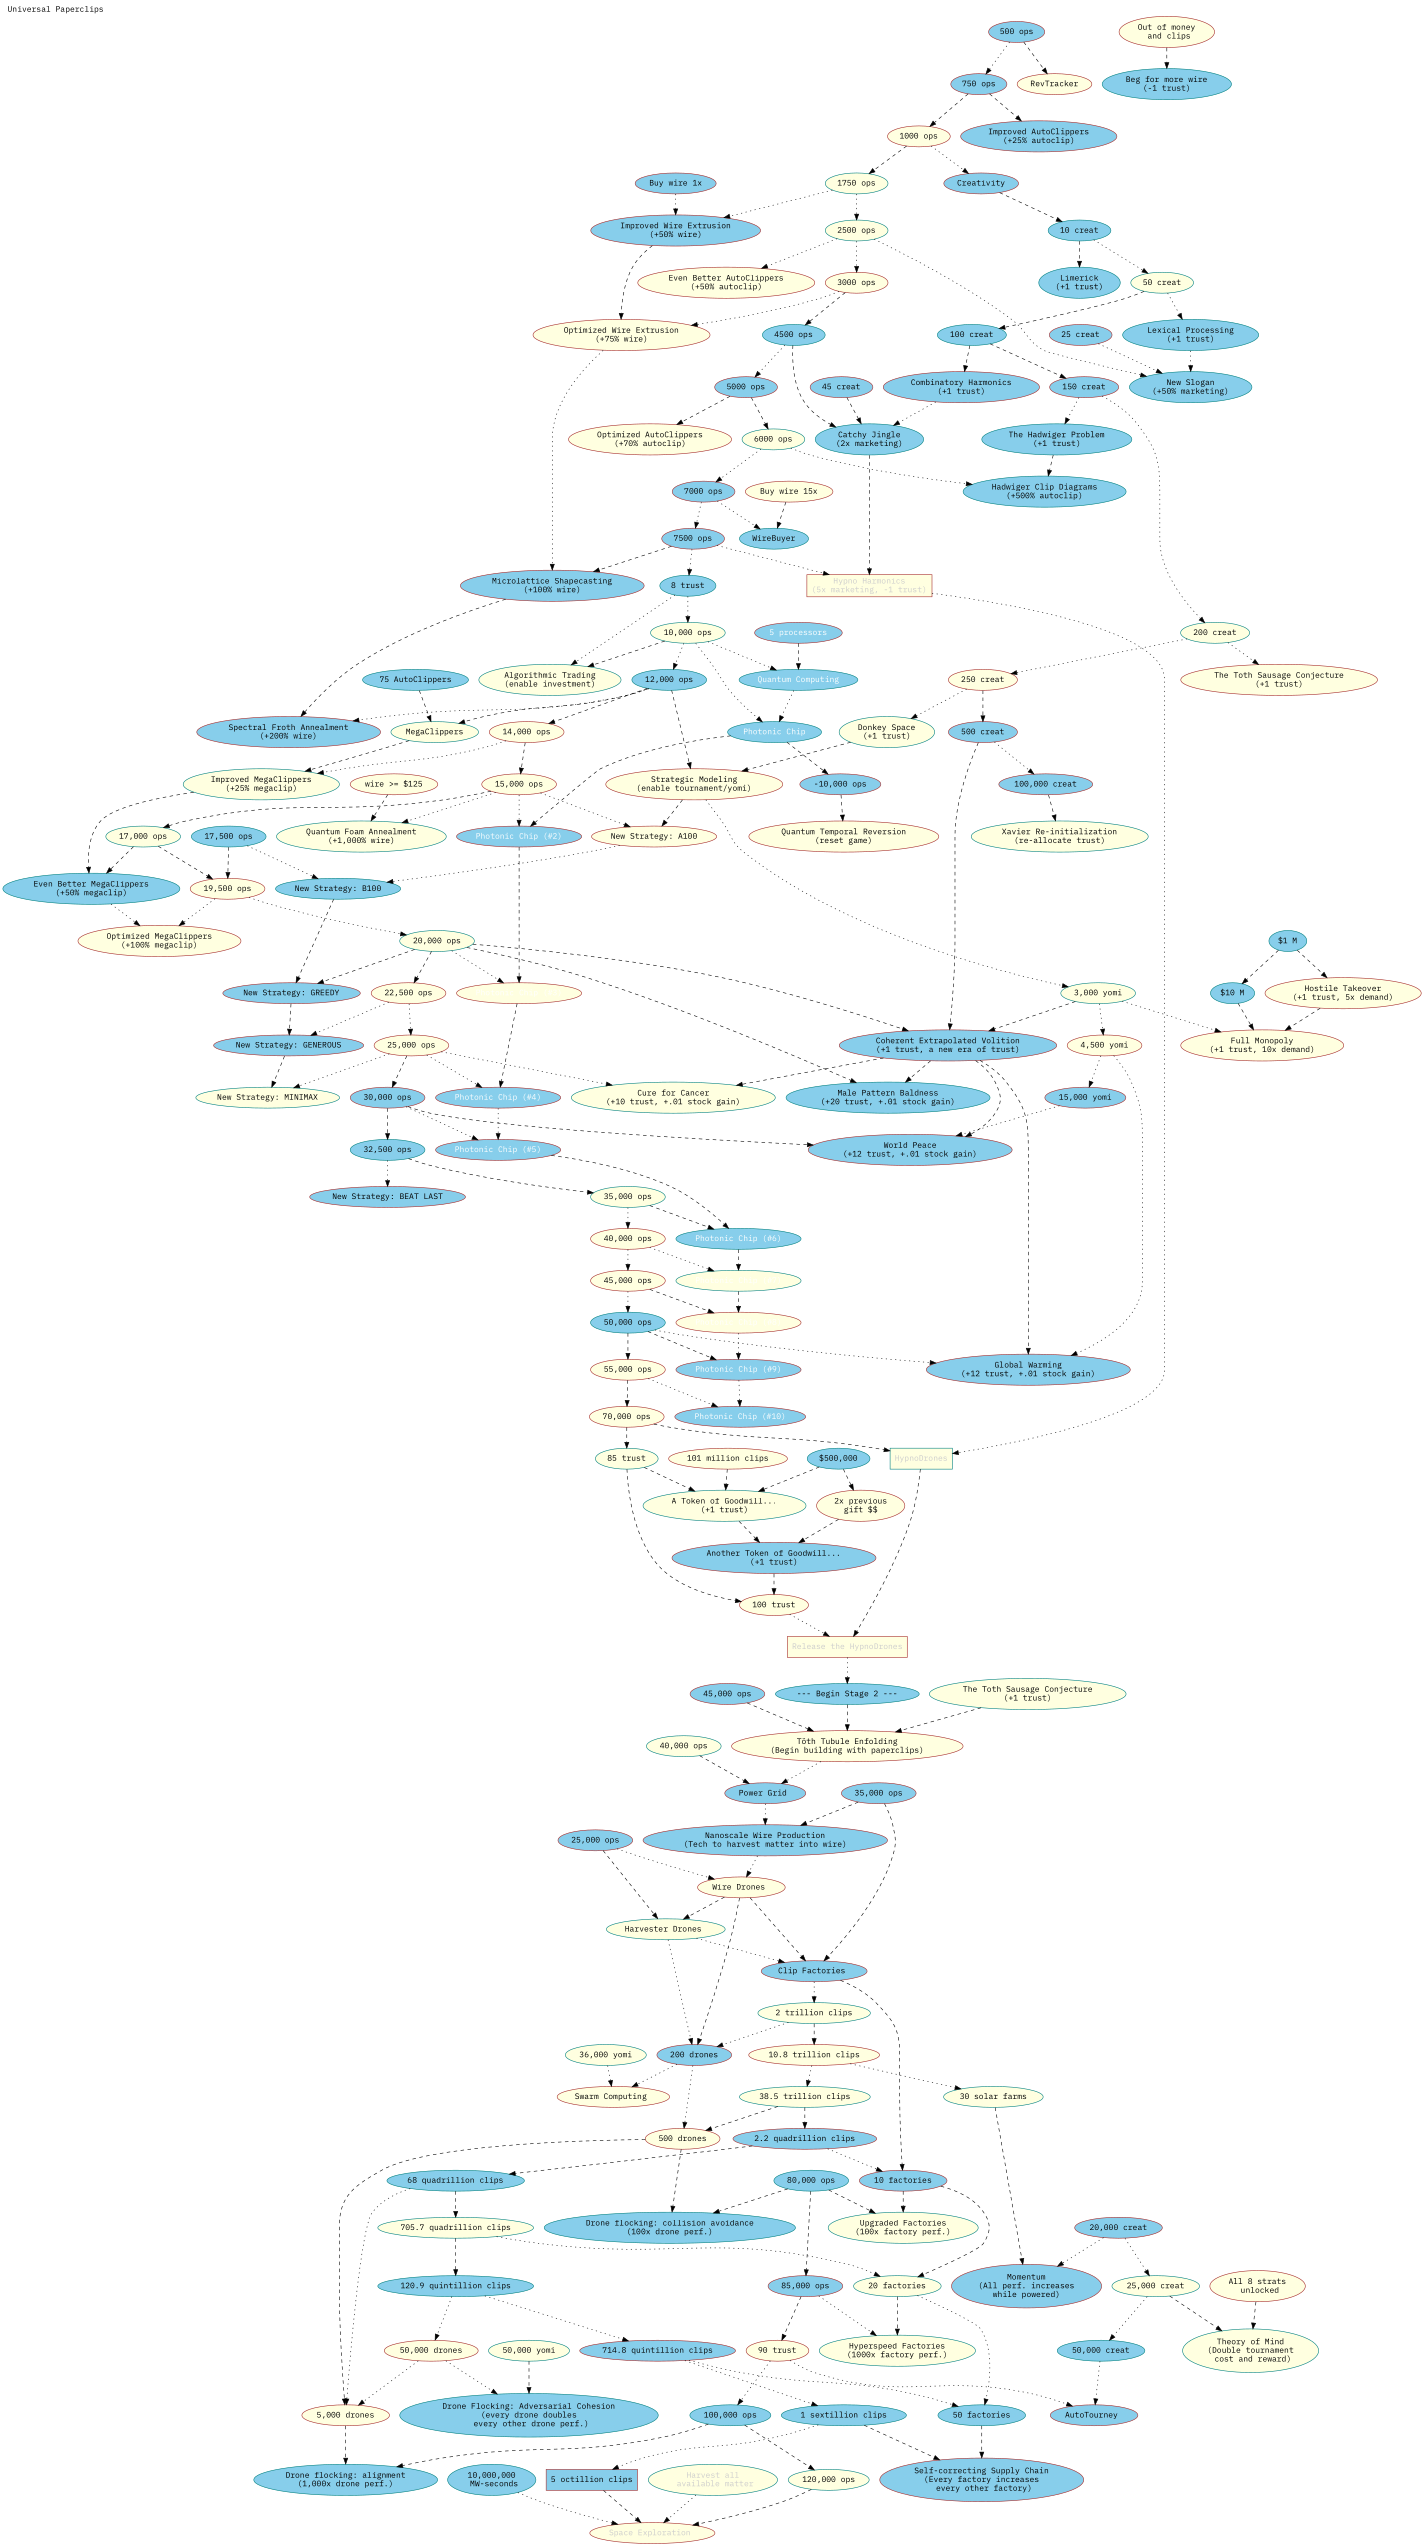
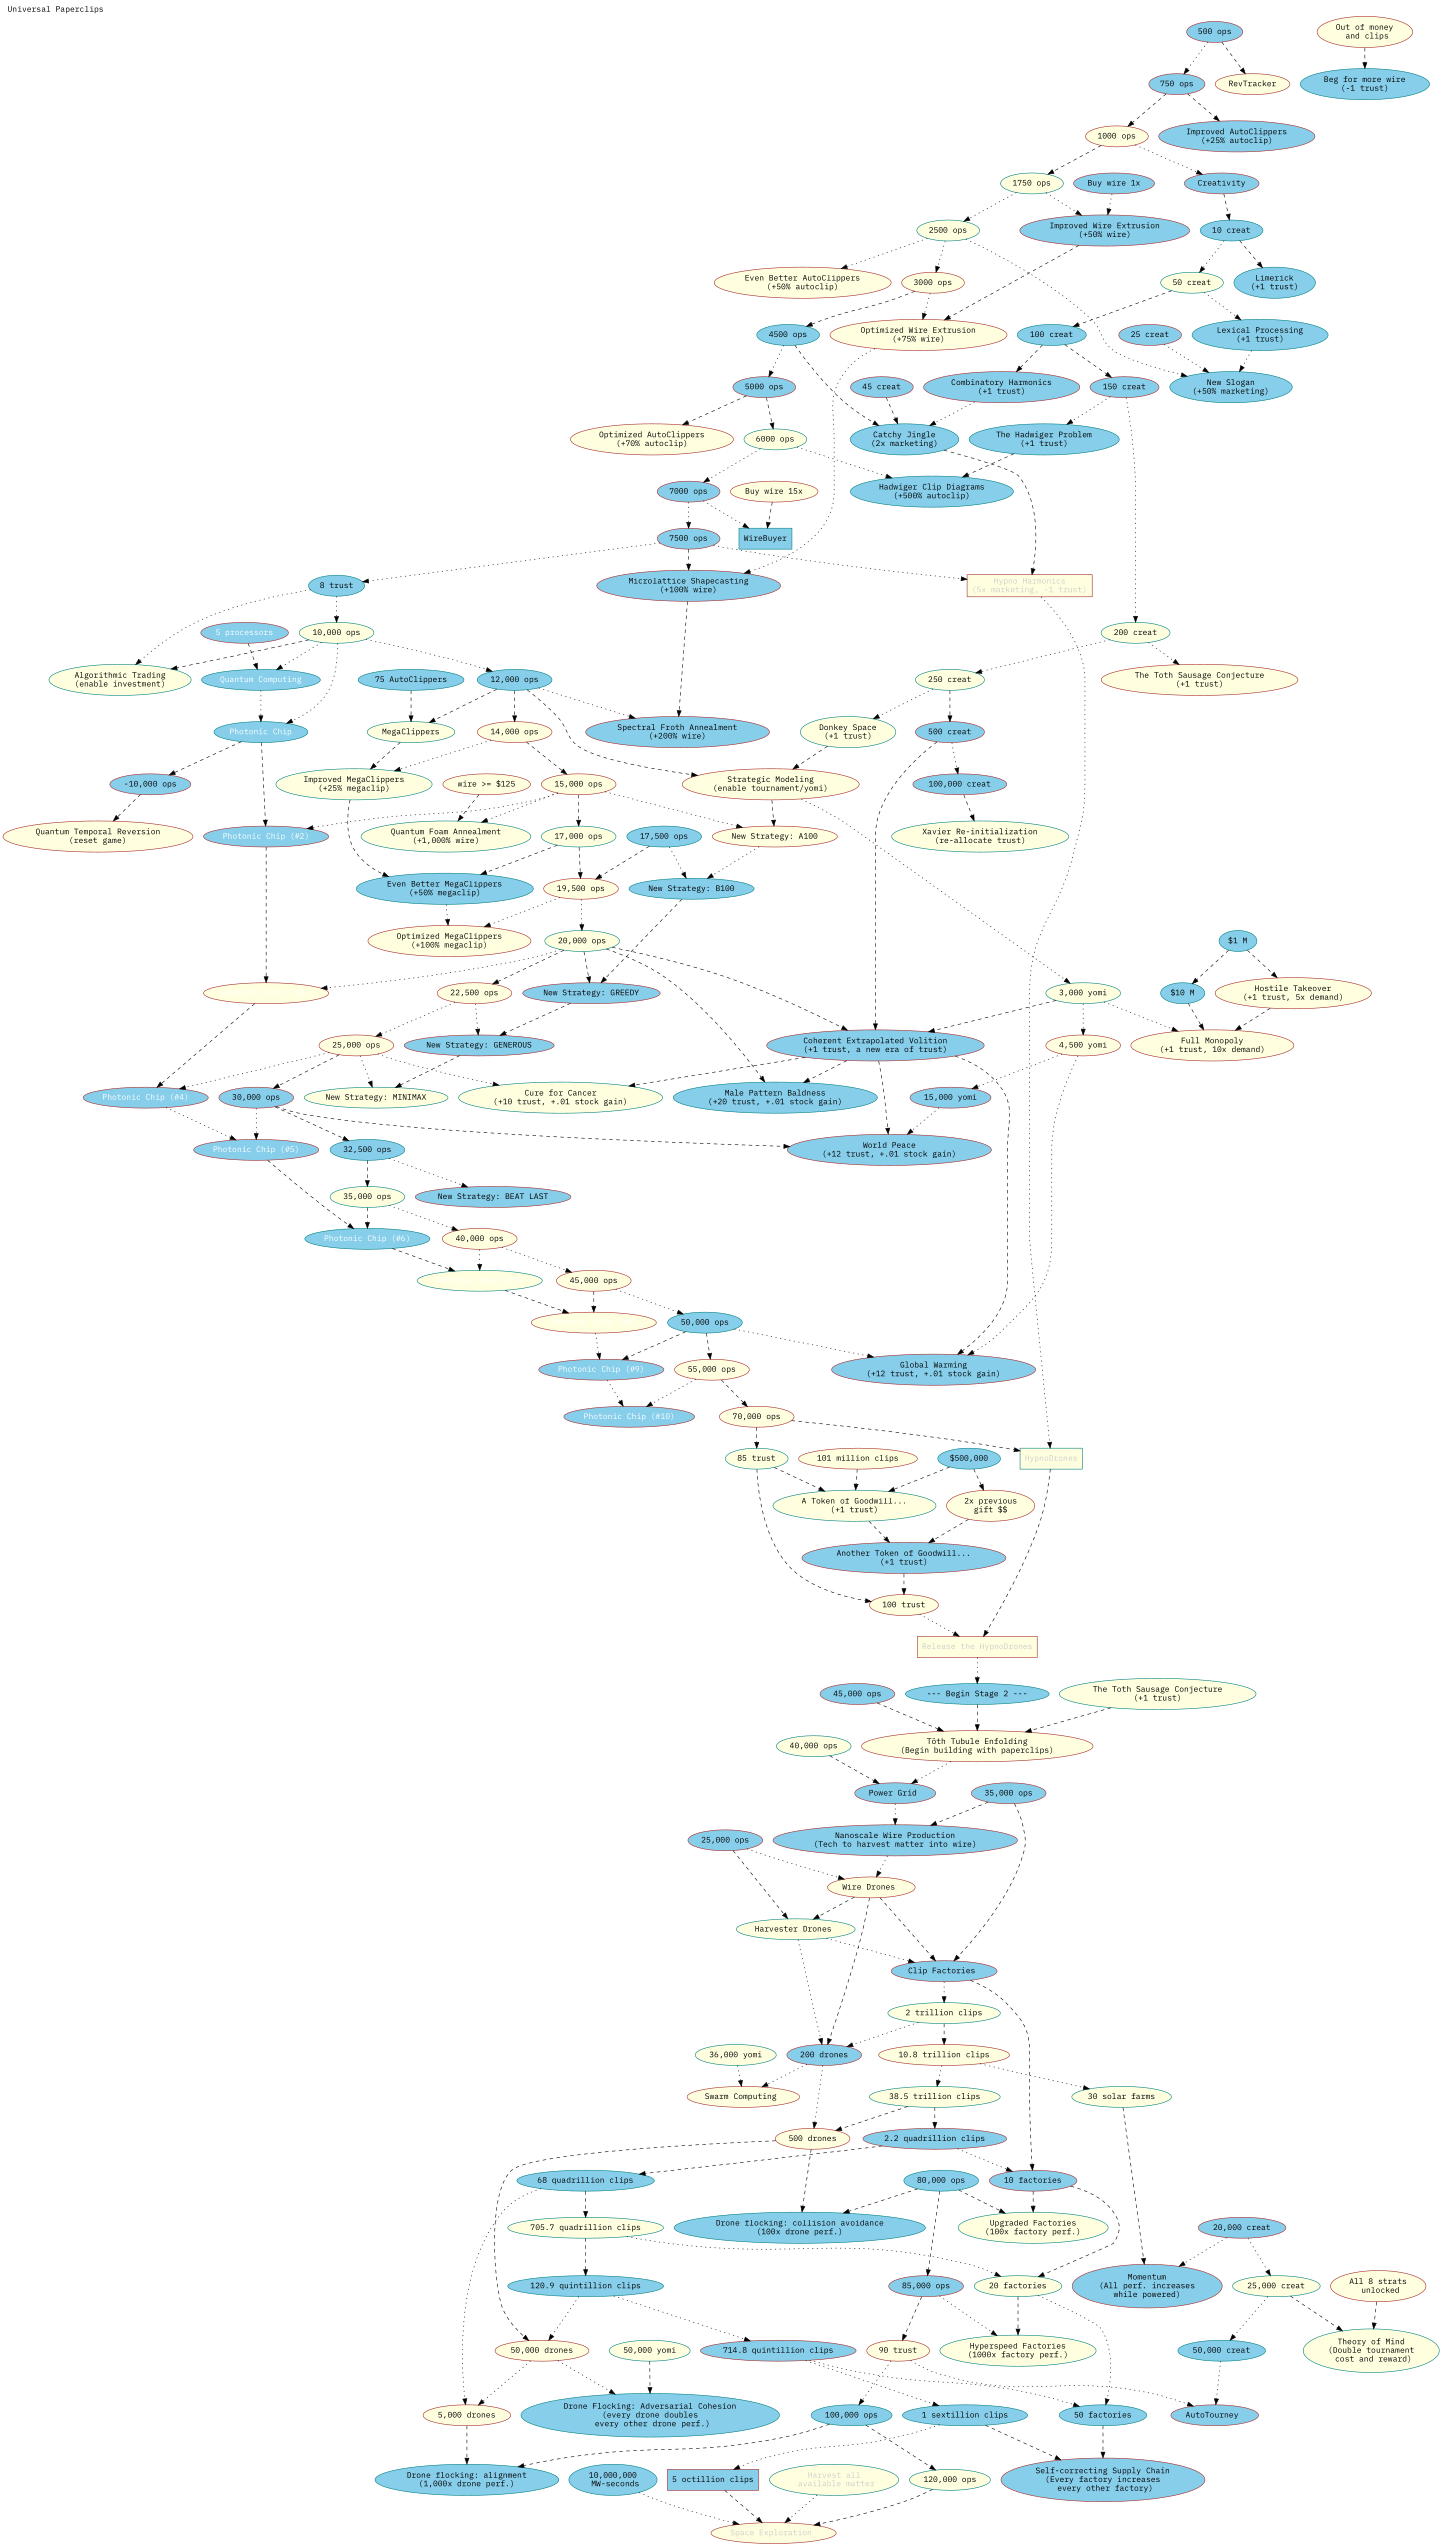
node "WireBuyer": shape ellipse -> box
node "250 creat": color brown -> teal
edge "500 drones" -> "5,000 drones": now "500 drones" -> "50,000 drones"
